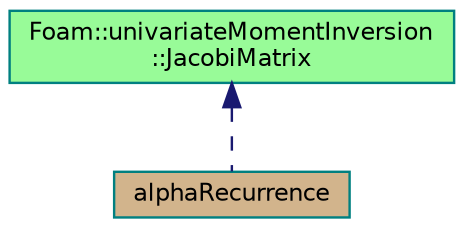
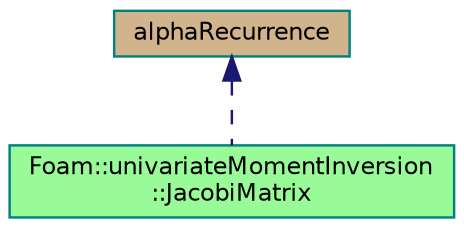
edge "alphaRecurrence" -> "Foam::univariateMomentInversion ::JacobiMatrix": reversed
